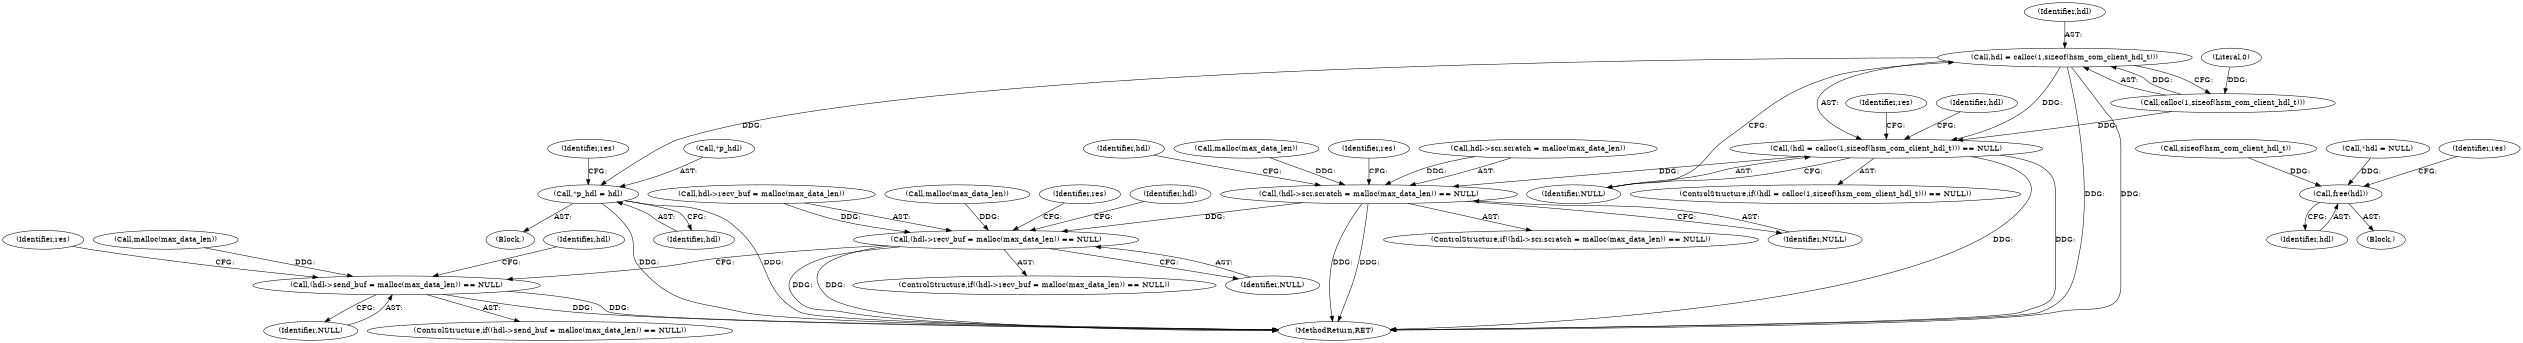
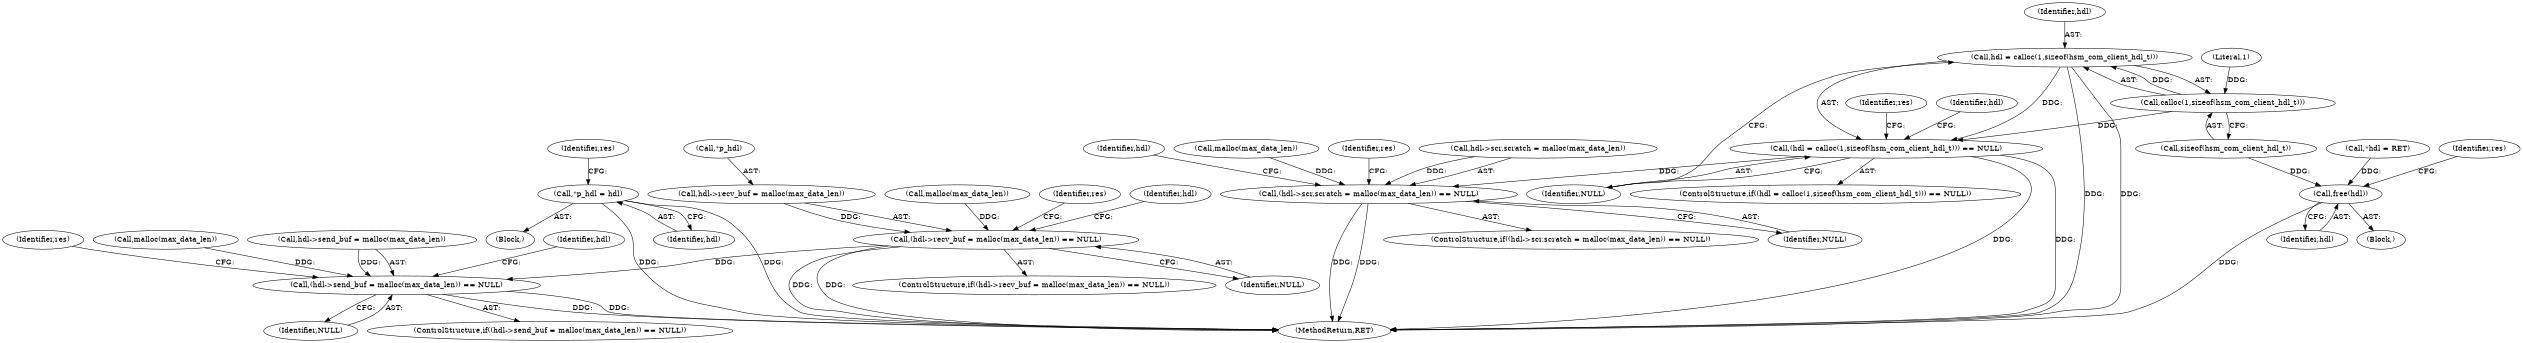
node "(Literal,0)": label "(Literal,0)" -> "(Literal,1)"
edge "(Call,hdl = calloc(1,sizeof(hsm_com_client_hdl_t)))" -> "(Call,*p_hdl = hdl)": removed, label "DDG:"
edge "(Call,hdl = calloc(1,sizeof(hsm_com_client_hdl_t)))" -> "(Call,calloc(1,sizeof(hsm_com_client_hdl_t)))": label "CFG: " -> "AST: "
edge "(Call,calloc(1,sizeof(hsm_com_client_hdl_t)))" -> "(Call,sizeof(hsm_com_client_hdl_t))": added, label "CFG:"
edge "(Call,sizeof(hsm_com_client_hdl_t))" -> "(Call,calloc(1,sizeof(hsm_com_client_hdl_t)))": added, label "AST:"
node "(Call,*hdl = NULL)": label "(Call,*hdl = NULL)" -> "(Call,*hdl = RET)"
edge "(Call,*p_hdl)" -> "(Call,*p_hdl = hdl)": now "(Call,*p_hdl)" -> "(Call,hdl->recv_buf = malloc(max_data_len))"
edge "(Call,(hdl->scr.scratch = malloc(max_data_len)) == NULL)" -> "(Call,(hdl->recv_buf = malloc(max_data_len)) == NULL)": removed, label "DDG:"
node "(Call,hdl->send_buf = malloc(max_data_len))": added
edge "(Call,(hdl->recv_buf = malloc(max_data_len)) == NULL)" -> "(Call,(hdl->send_buf = malloc(max_data_len)) == NULL)": label "CFG: " -> "DDG: "
edge "(Call,free(hdl))" -> "(MethodReturn,RET)": added, label "DDG:"
